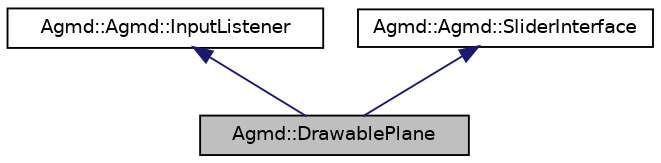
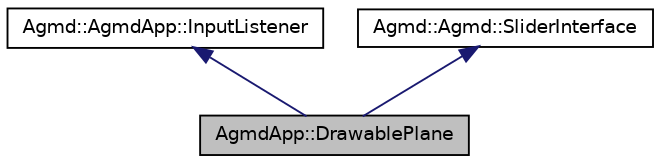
node "Agmd::Agmd::InputListener": label "Agmd::Agmd::InputListener" -> "Agmd::AgmdApp::InputListener"
node "Agmd::DrawablePlane": label "Agmd::DrawablePlane" -> "AgmdApp::DrawablePlane"
